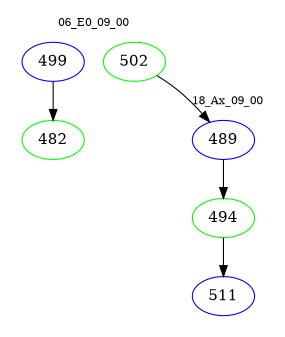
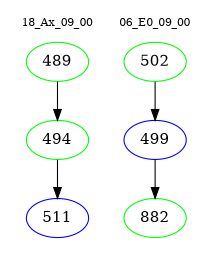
edge "502" -> "489": now "502" -> "499"
node "482": label "482" -> "882"
node "489": color blue -> green
